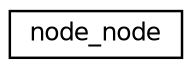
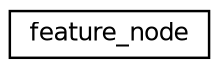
node "node_node": label "node_node" -> "feature_node"
